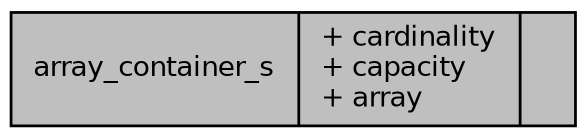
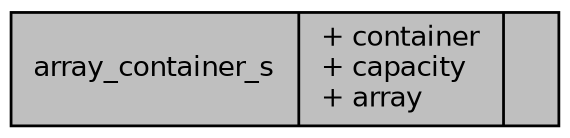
node "array_container_s": text "+ cardinality" -> "+ container"
